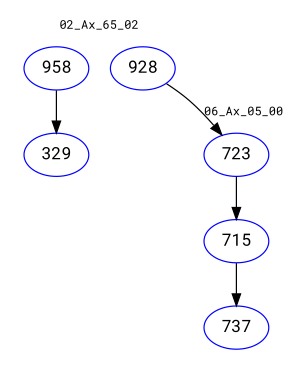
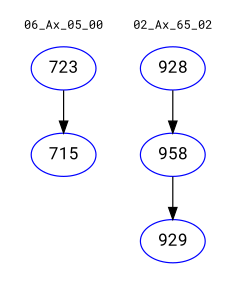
edge "928" -> "723": now "928" -> "958"
node "329": label "329" -> "929"
node "737": removed
